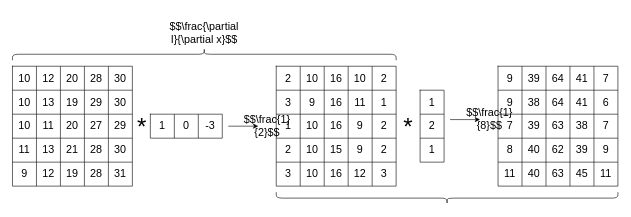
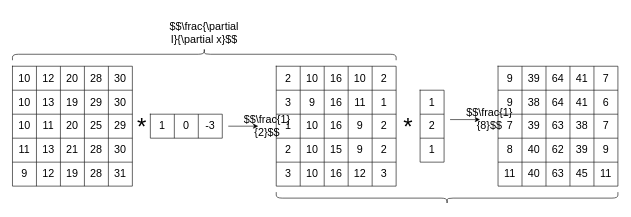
node "27": label "27" -> "25"
